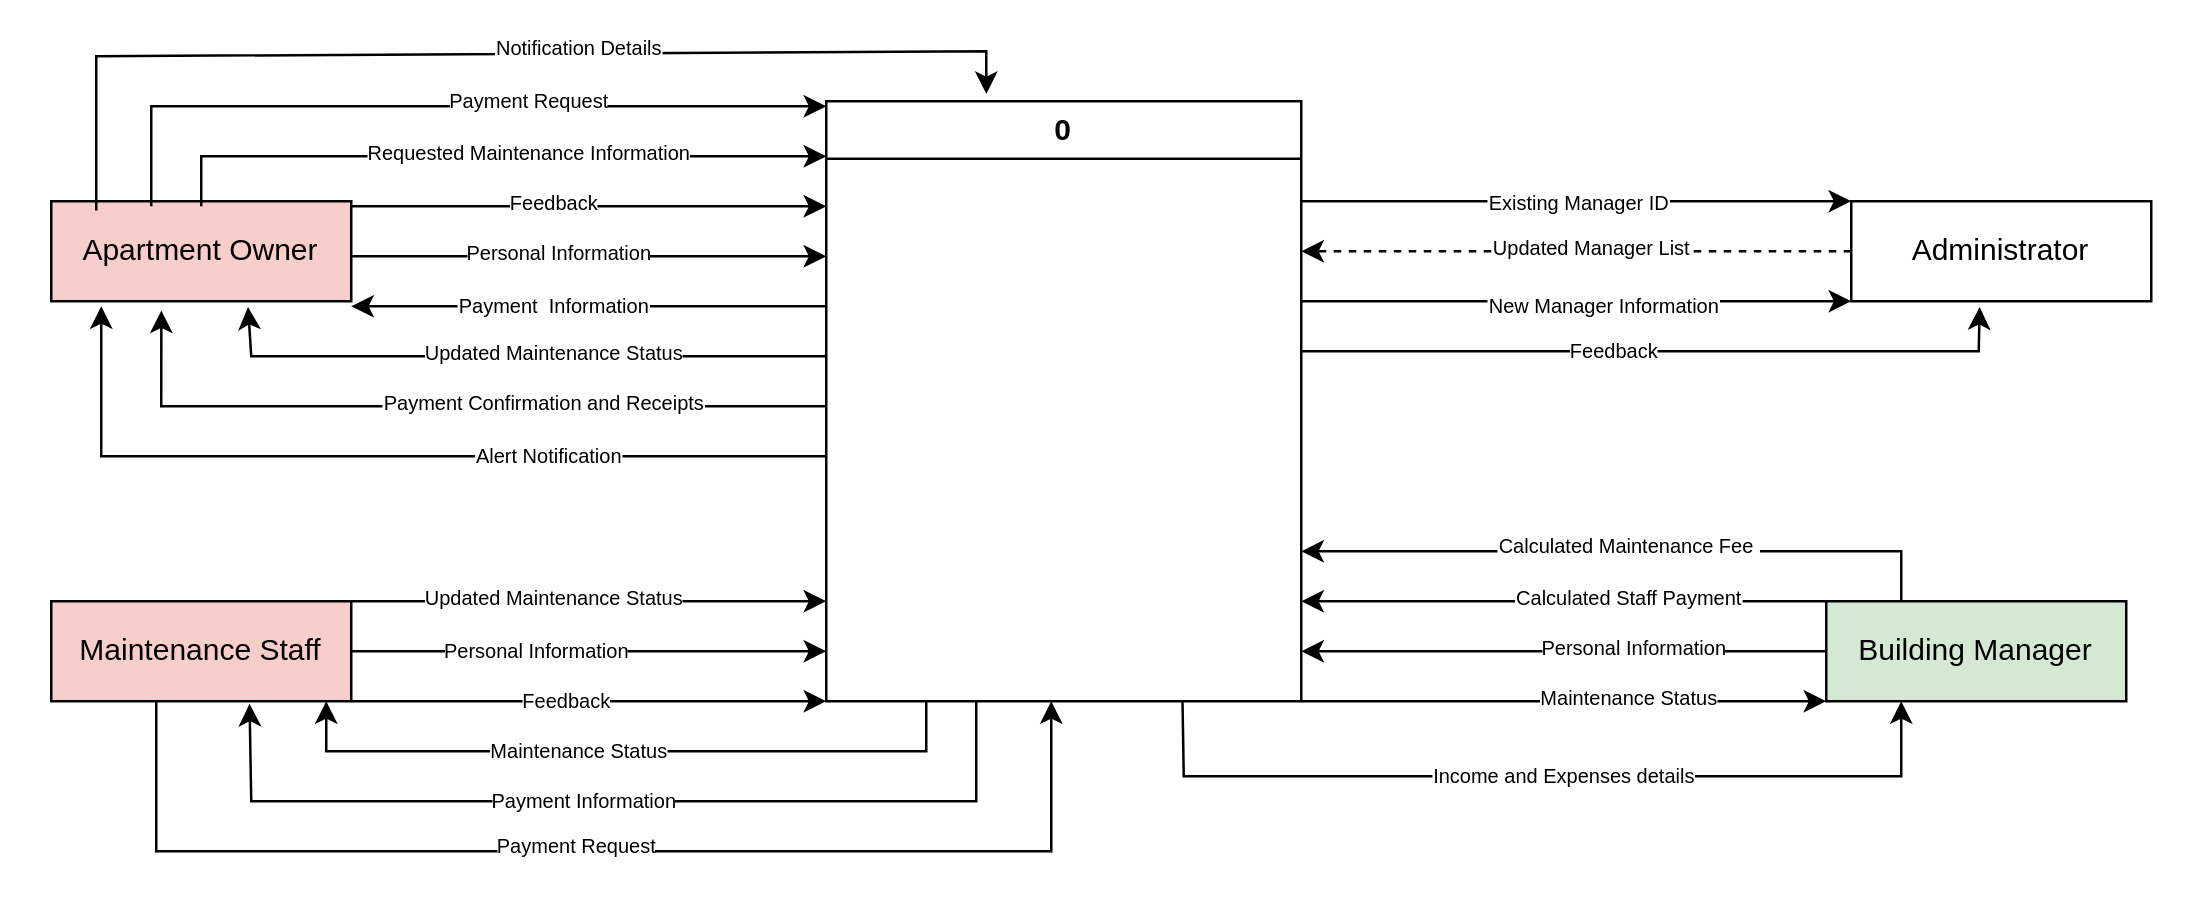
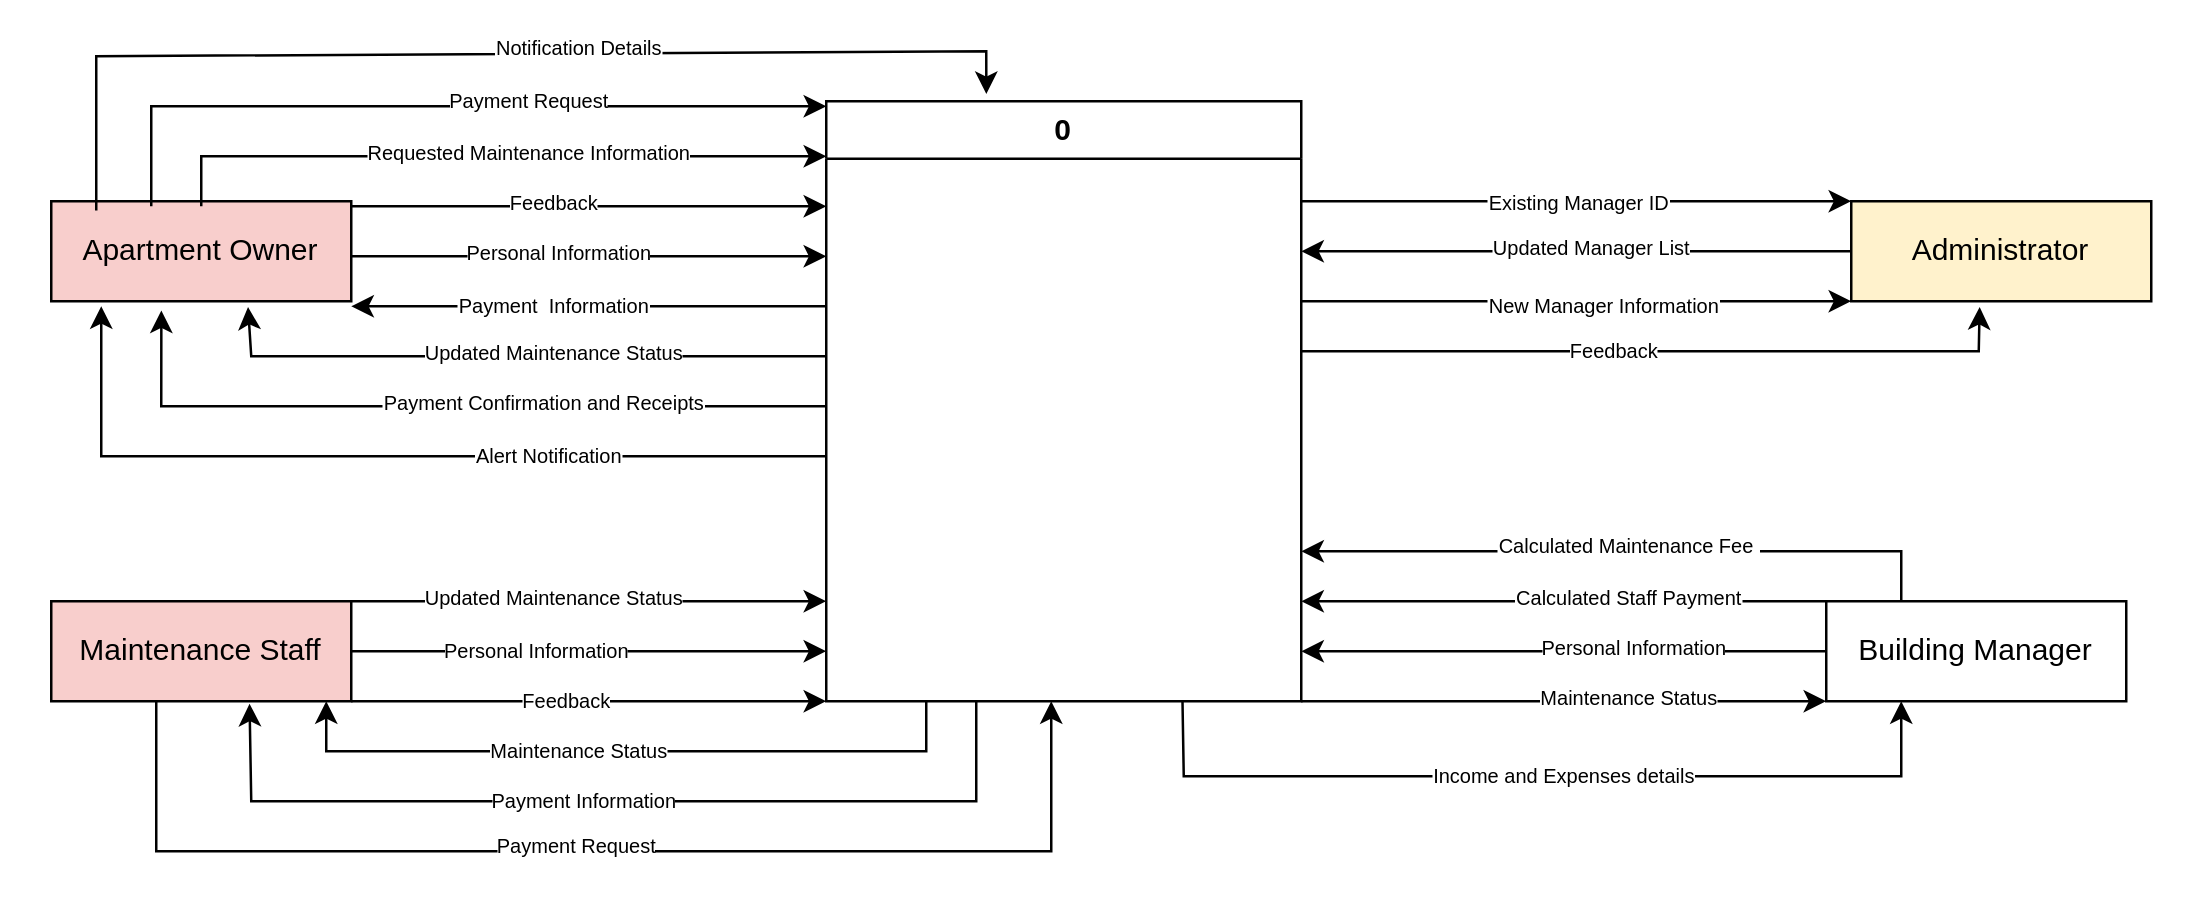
edge "Administrator" -> "0": style dashed -> solid
node "Administrator": fillcolor #ffffff -> #fff2cc
node "Building Manager": fillcolor #d5e8d4 -> #ffffff
